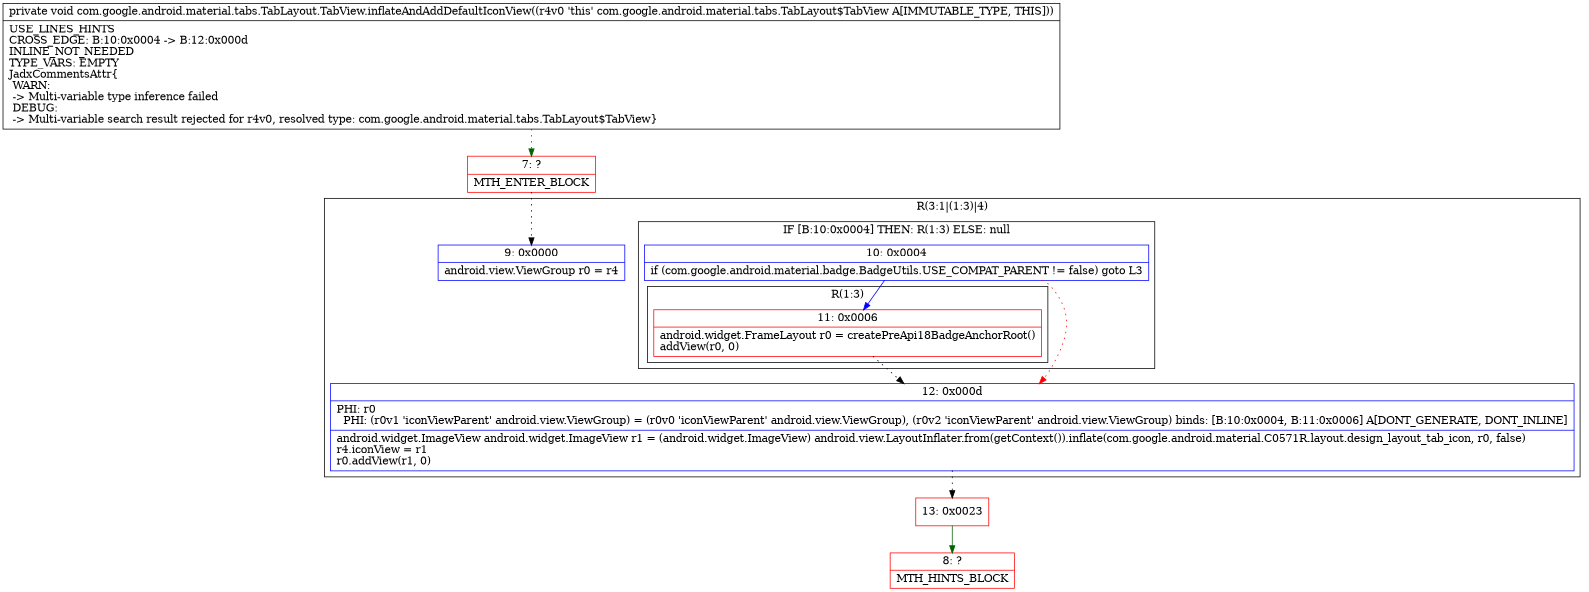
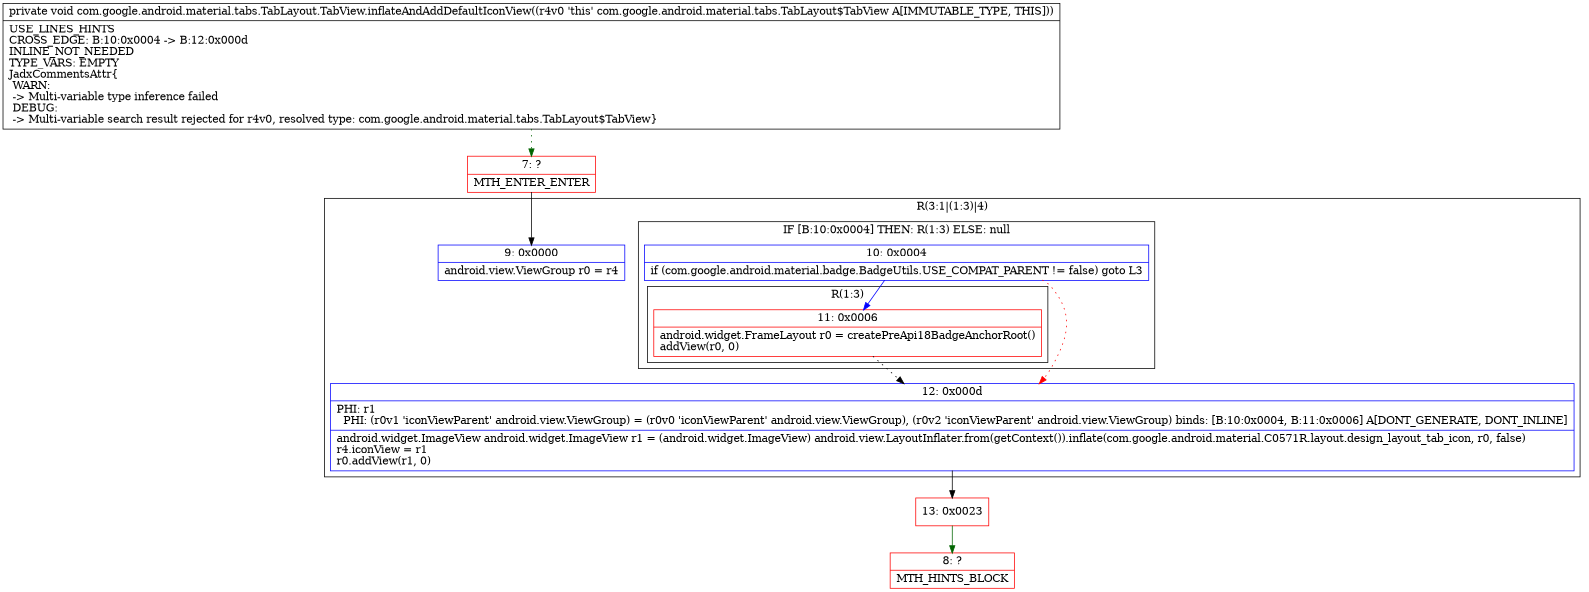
node "7: ?": text "MTH_ENTER_BLOCK" -> "MTH_ENTER_ENTER"
edge "7: ?" -> "9: 0x0000": style dotted -> solid
node "12: 0x000d": text "PHI: r0" -> "PHI: r1"
edge "12: 0x000d" -> "13: 0x0023": style dotted -> solid
